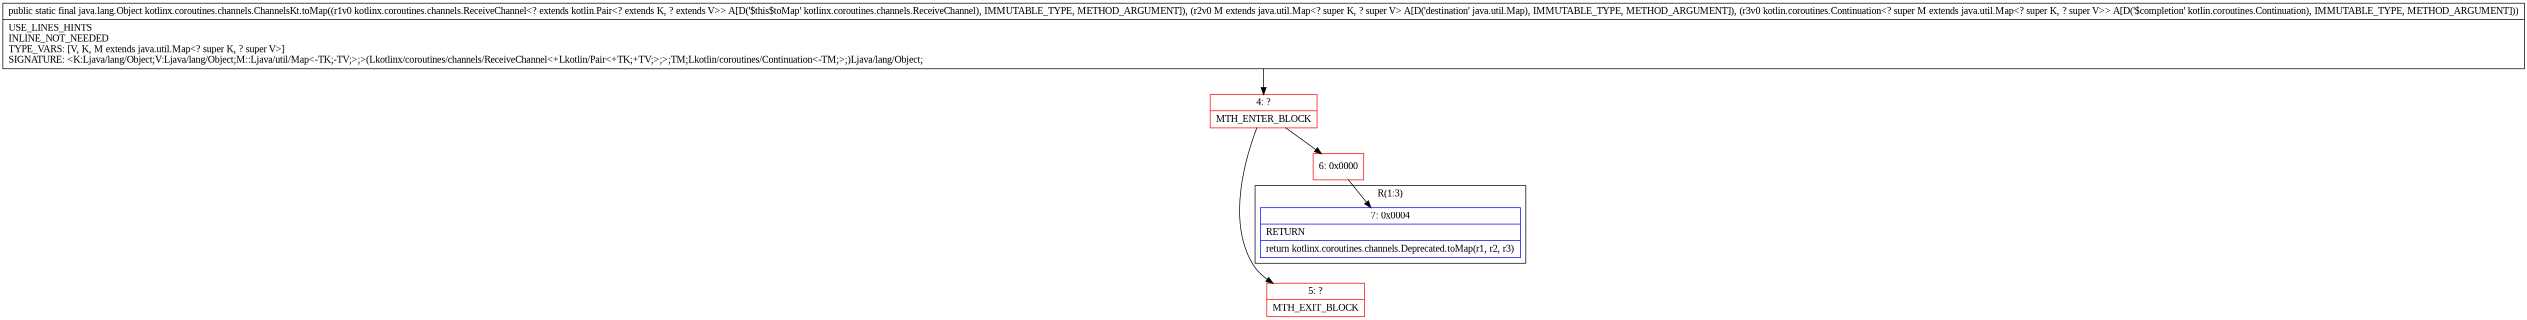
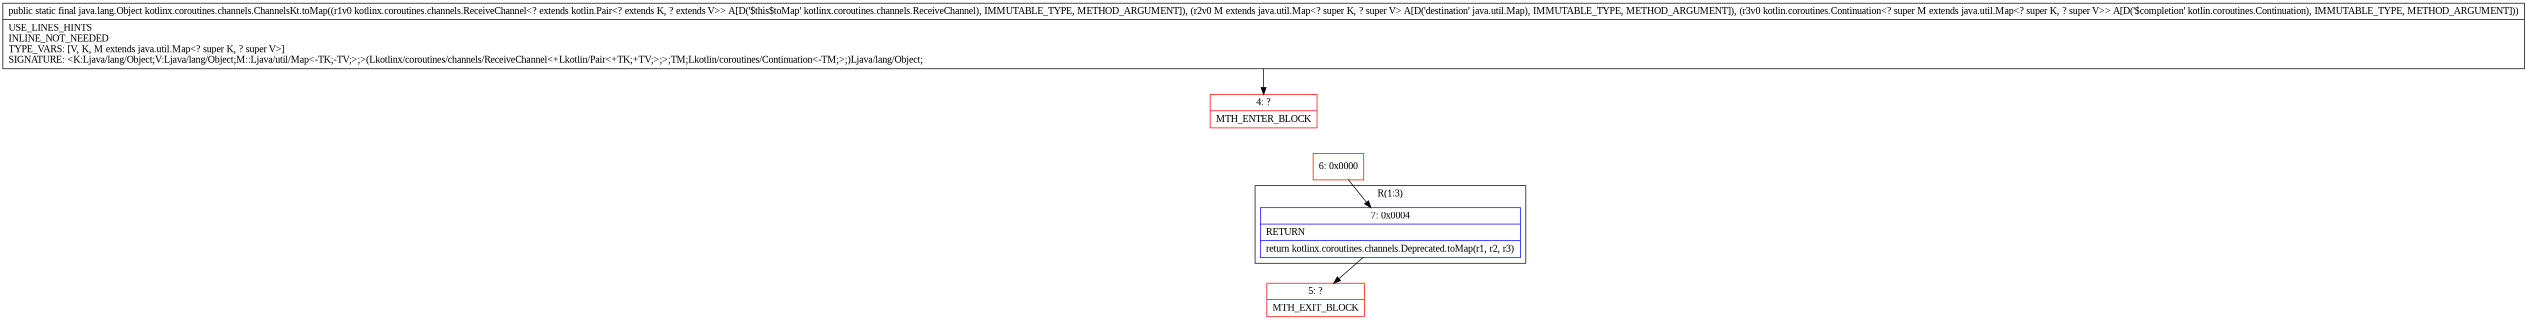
edge "4: ?" -> "6: 0x0000": removed
edge "4: ?" -> "5: ?": now "7: 0x0004" -> "5: ?"
